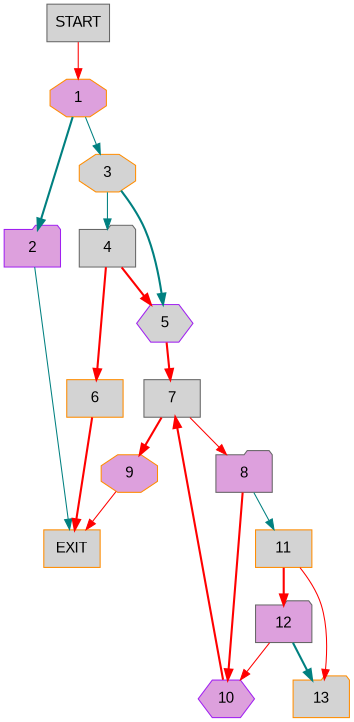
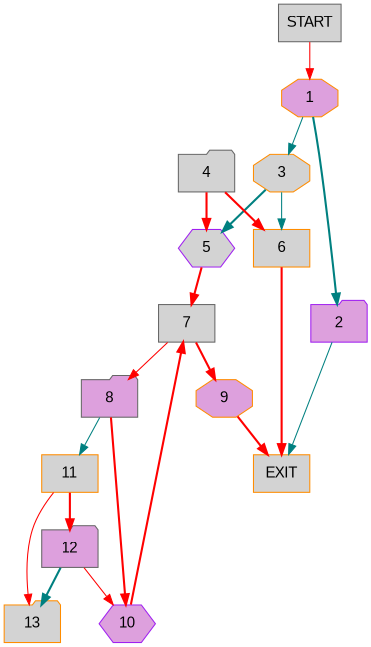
edge "3" -> "4": now "3" -> "6"
edge "9" -> "EXIT": style solid -> bold
